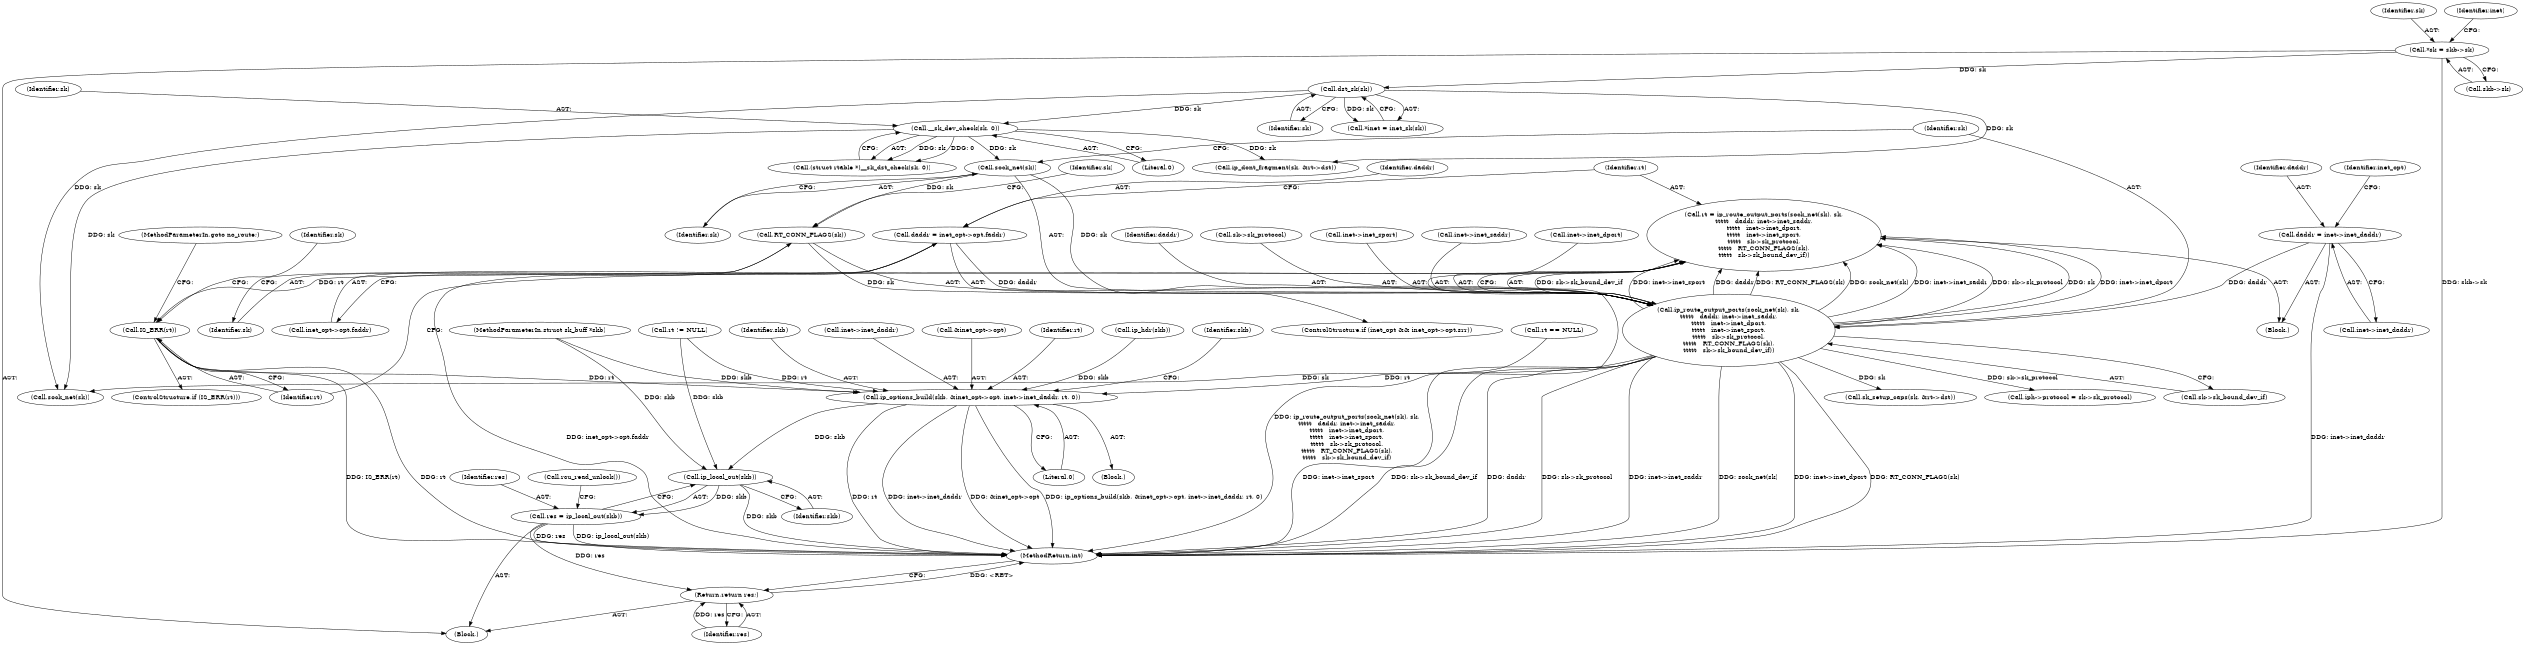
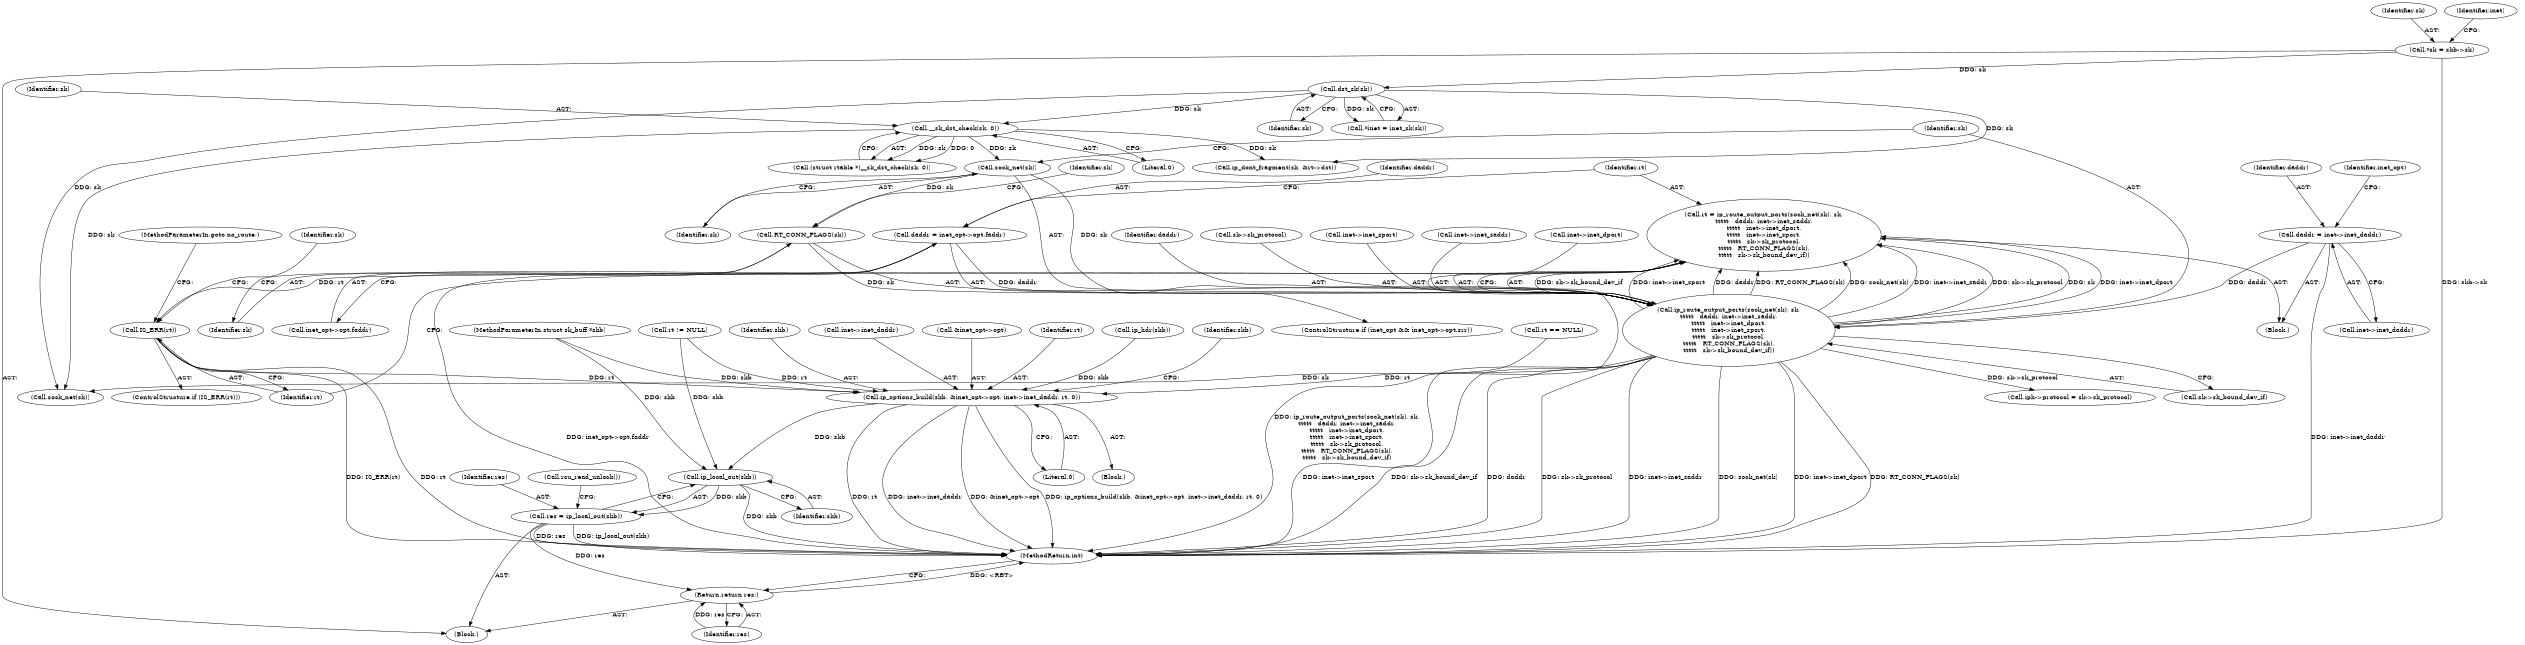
node "(Call,skb->sk)": removed
node "(Call,__sk_dev_check(sk, 0))": label "(Call,__sk_dev_check(sk, 0))" -> "(Call,__sk_dst_check(sk, 0))"
node "(Call,sk_setup_caps(sk, &rt->dst))": removed
